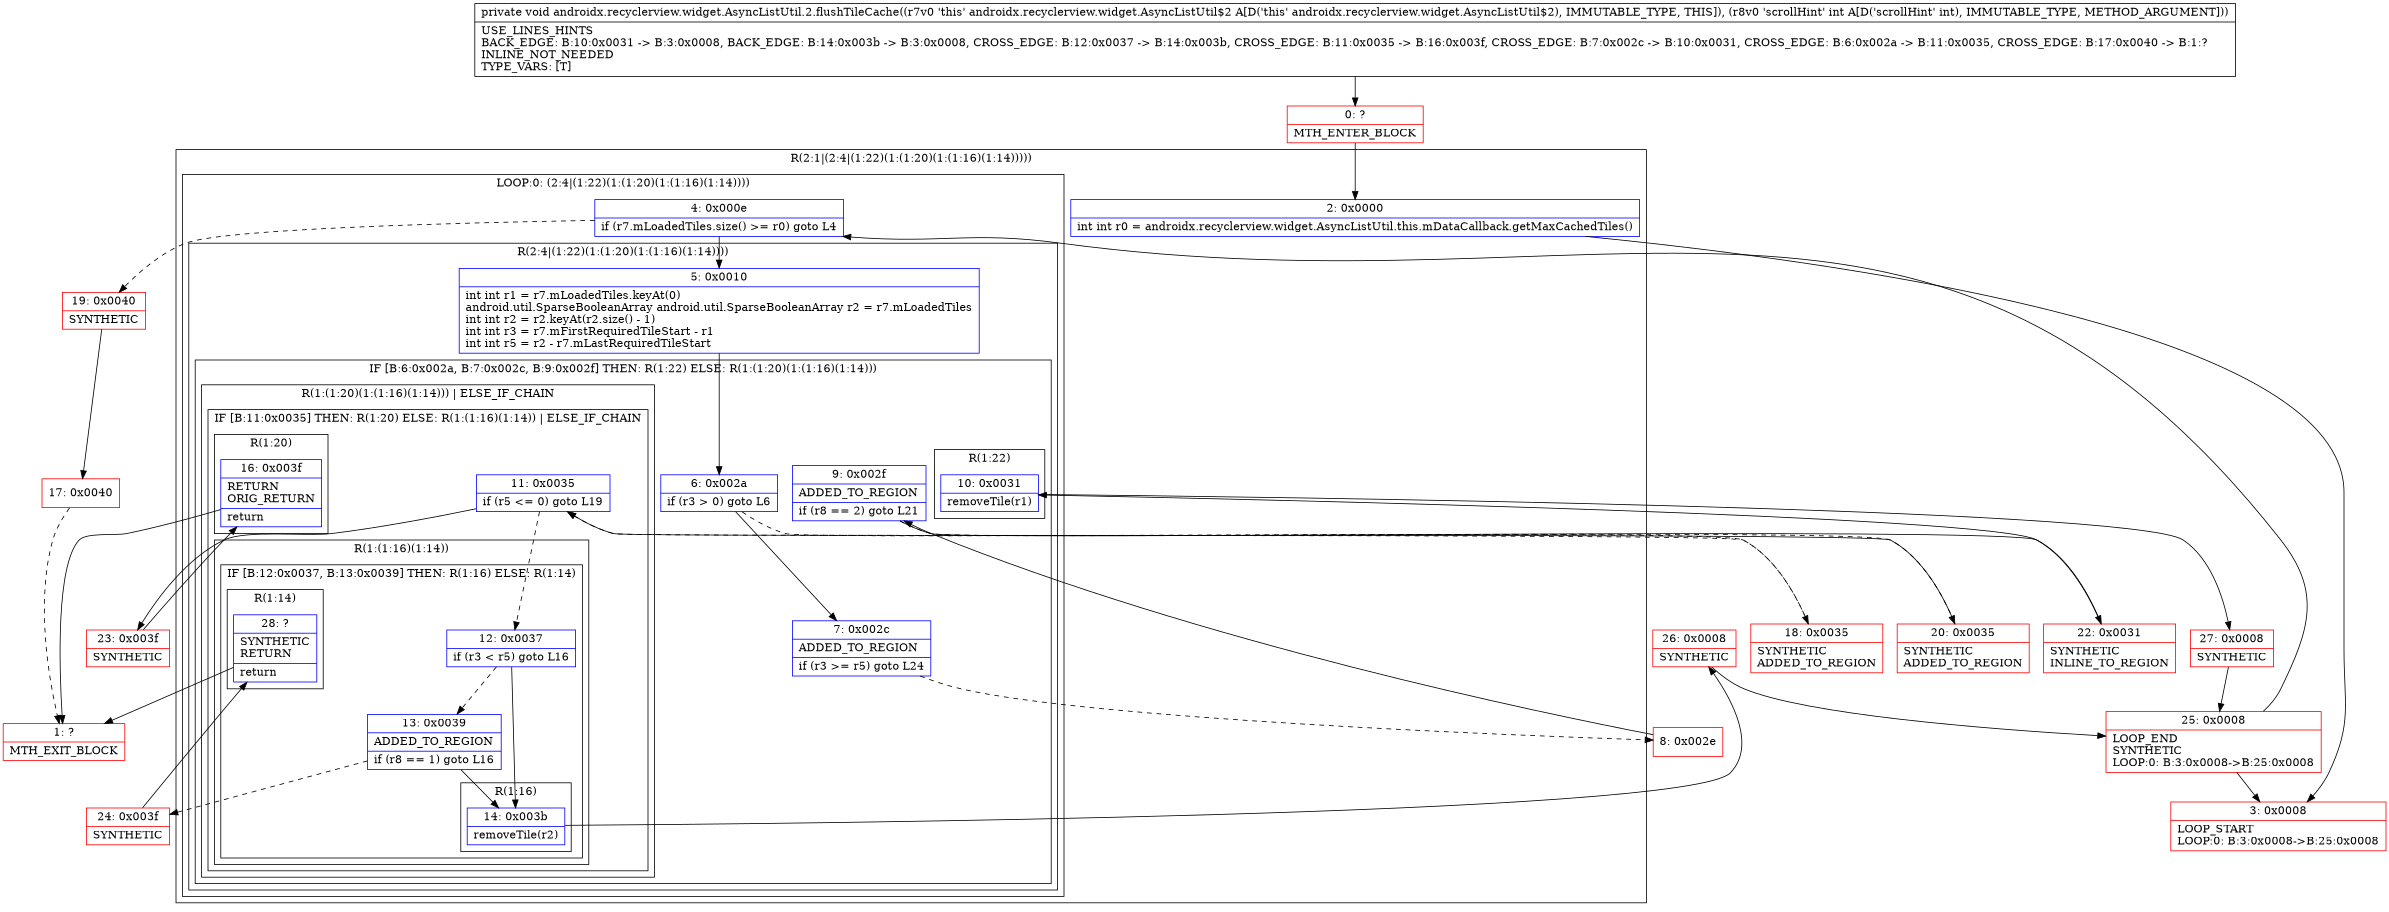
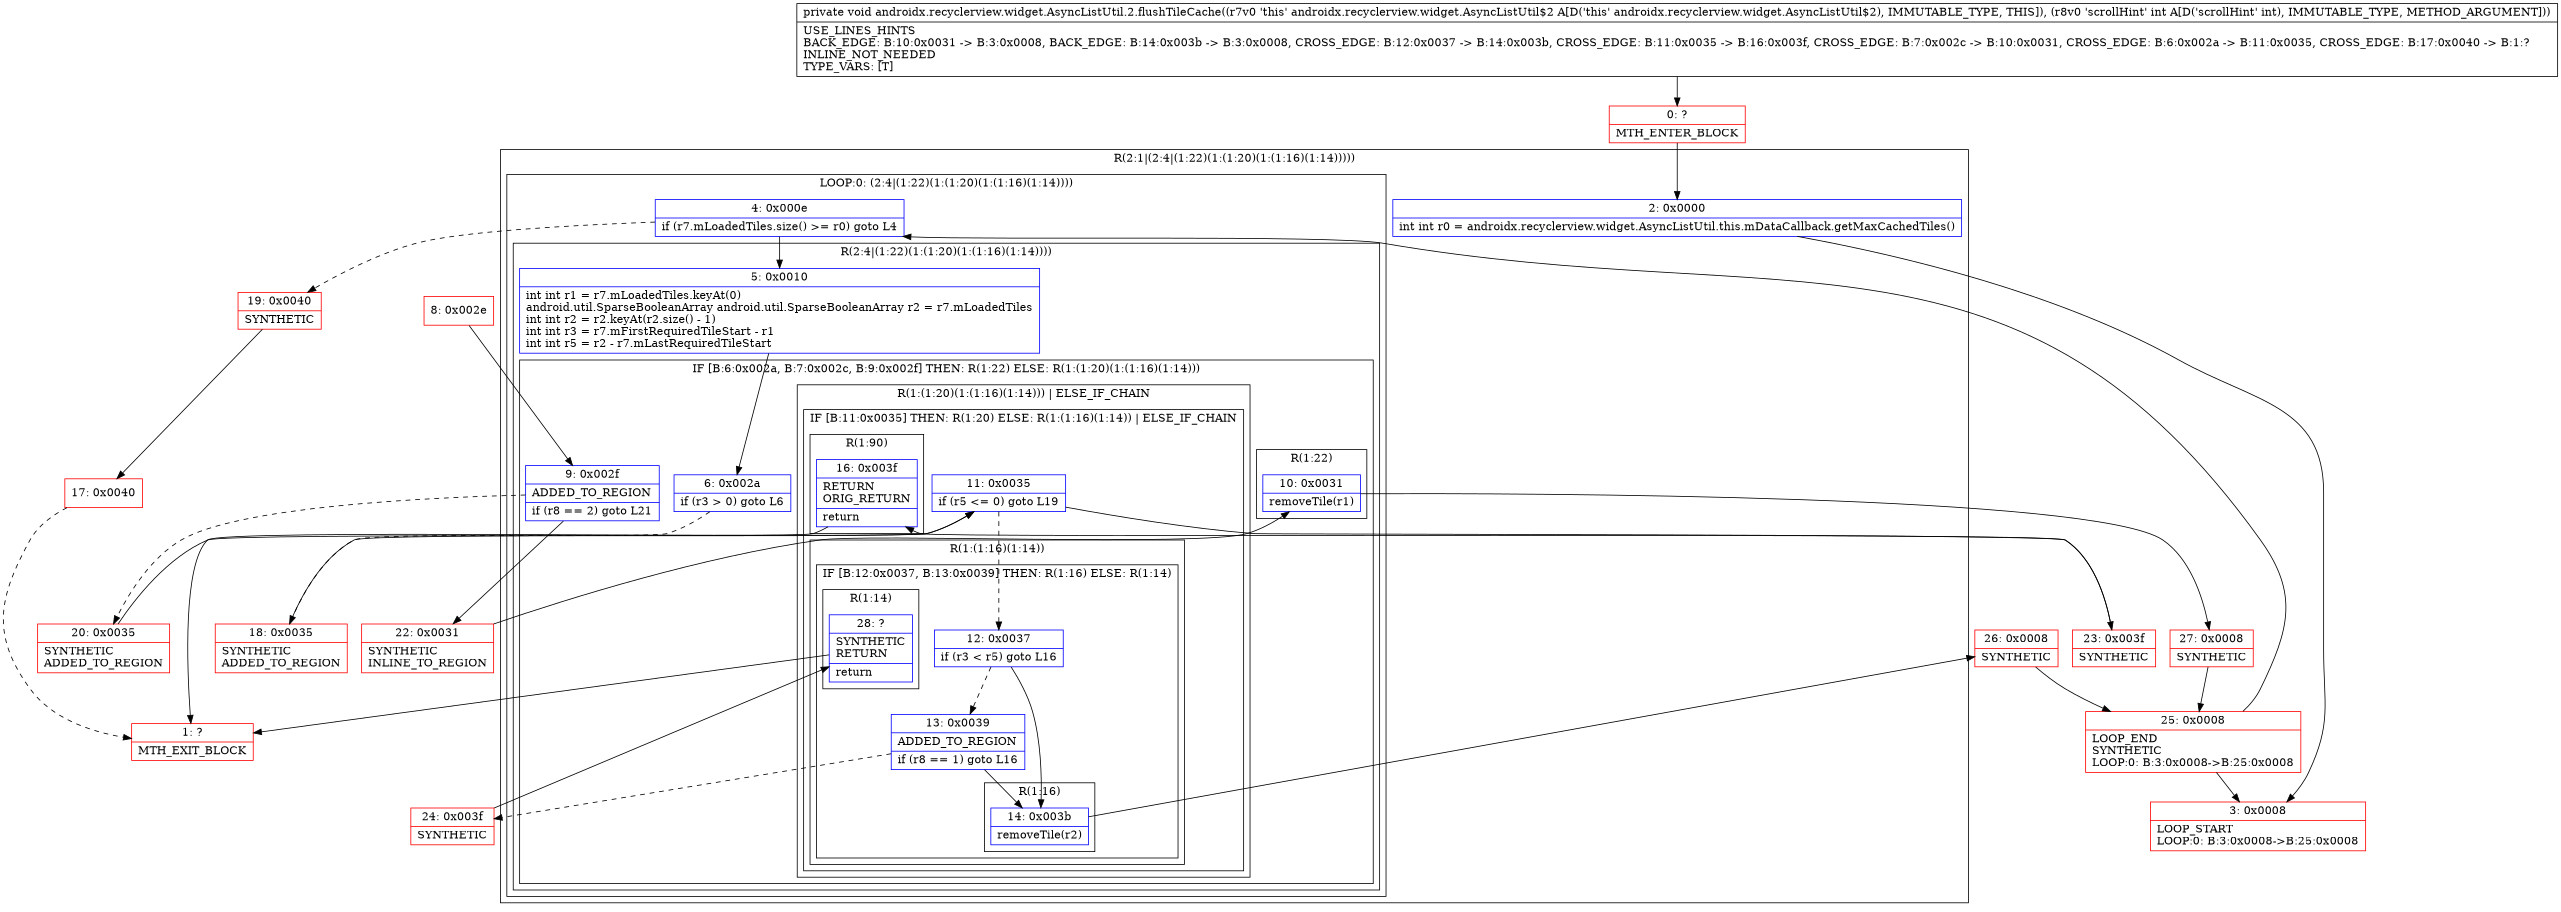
cluster "R(1:20)": label "R(1:20)" -> "R(1:90)"
edge "18: 0x0035" -> "11: 0x0035": style dashed -> solid
node "7: 0x002c": removed
